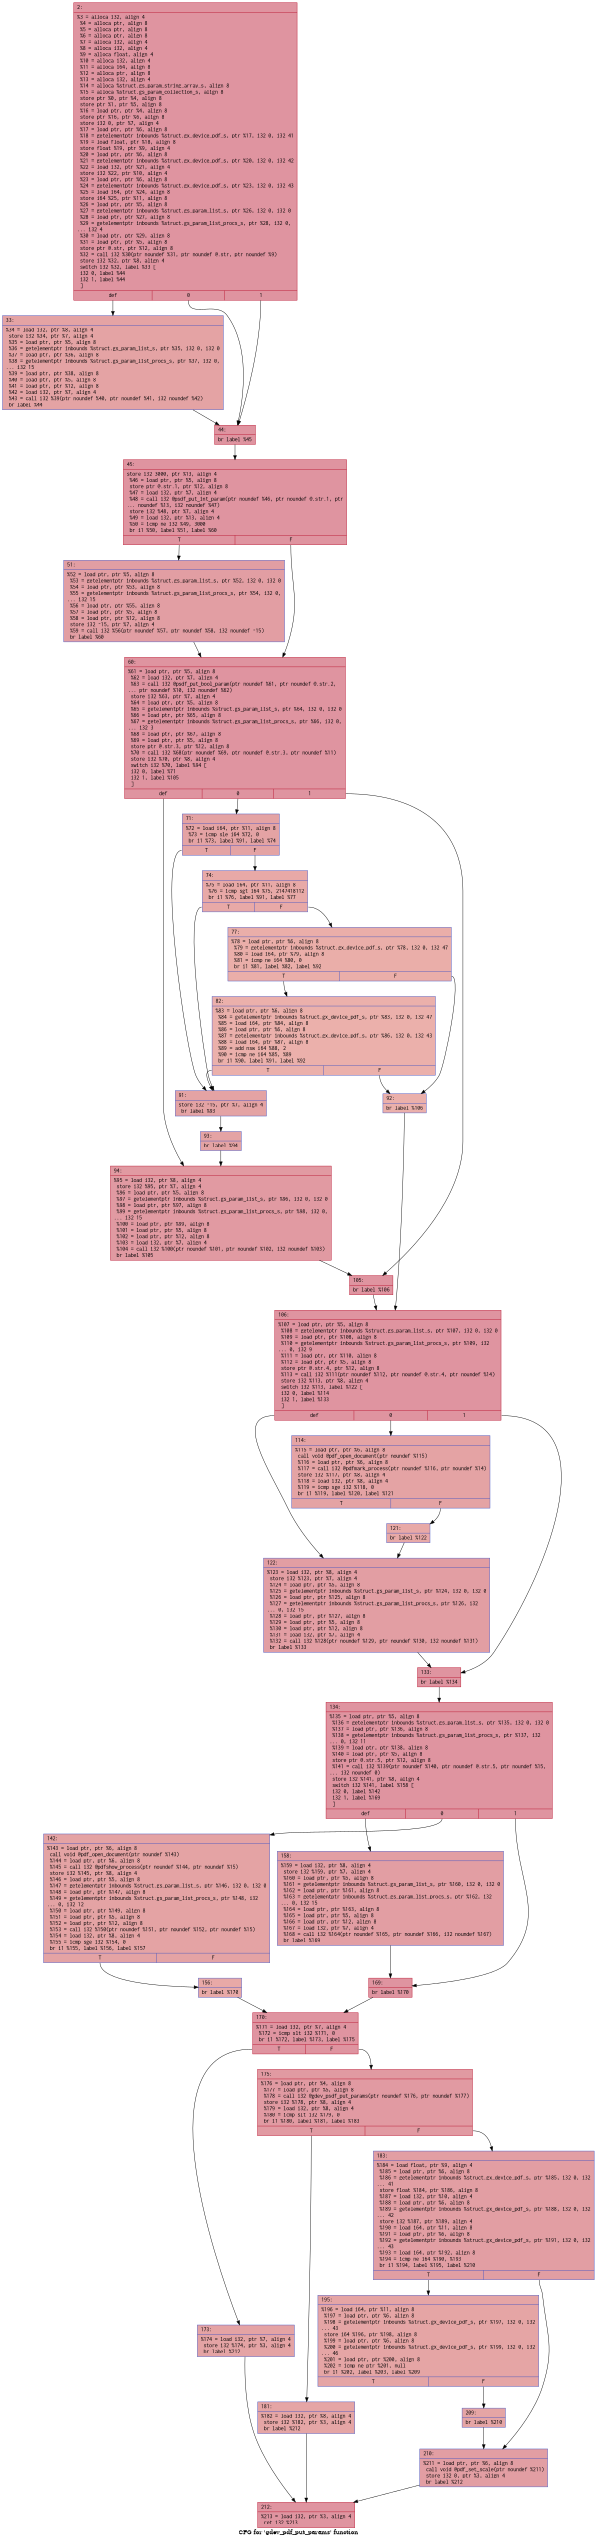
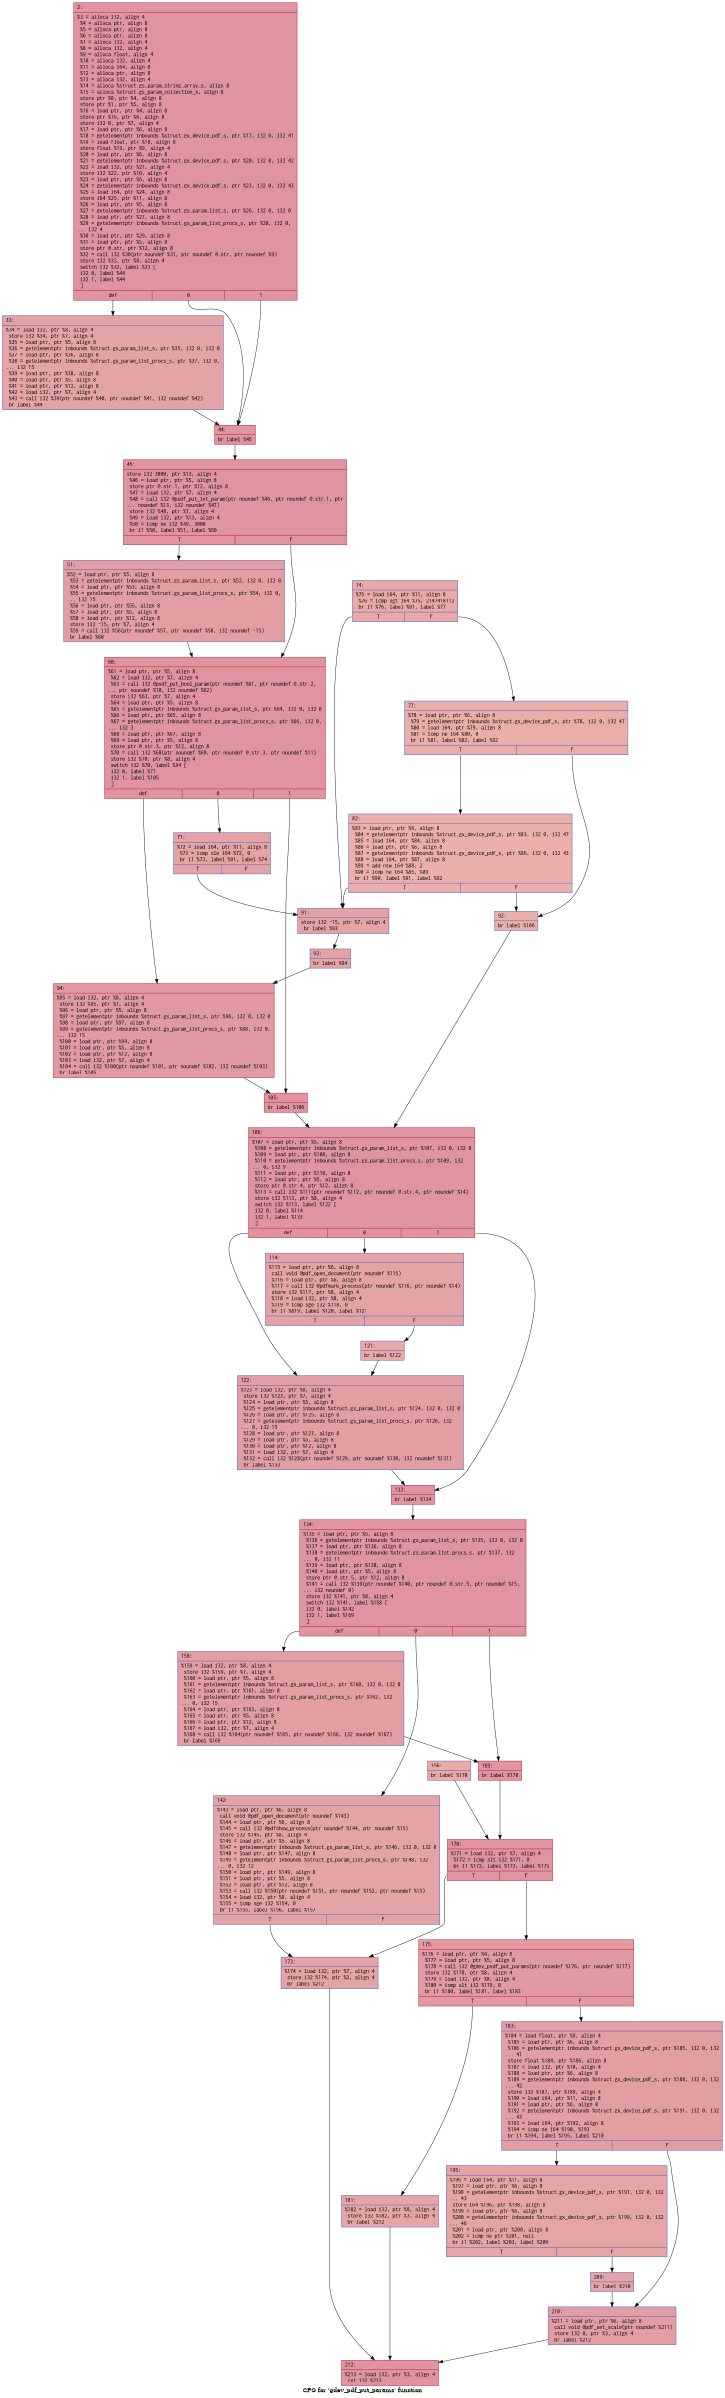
edge "71:" -> "74:": removed
node "114:": text "br i1 %119, label %120, label %121" -> "br i1 %819, label %120, label %121"
edge "142:" -> "156:": now "142:" -> "173:"
